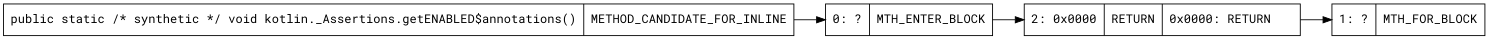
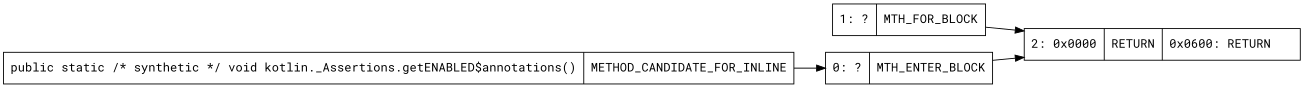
node "2: 0x0000": text "0x0000: RETURN" -> "0x0600: RETURN"
edge "2: 0x0000" -> "1: ?": reversed
